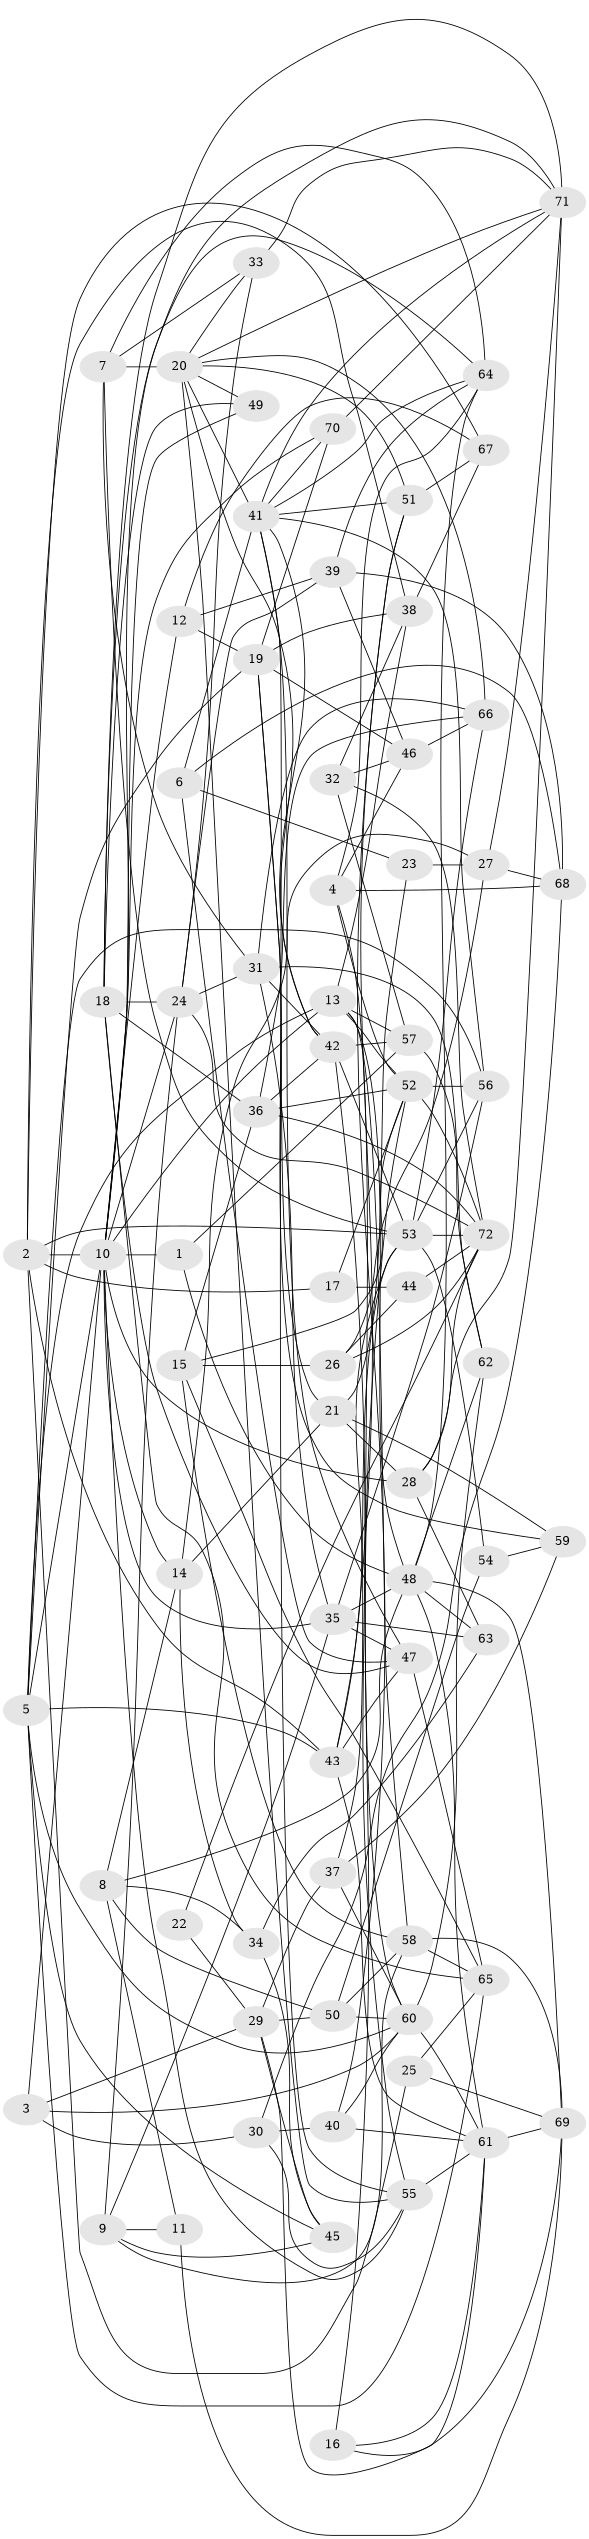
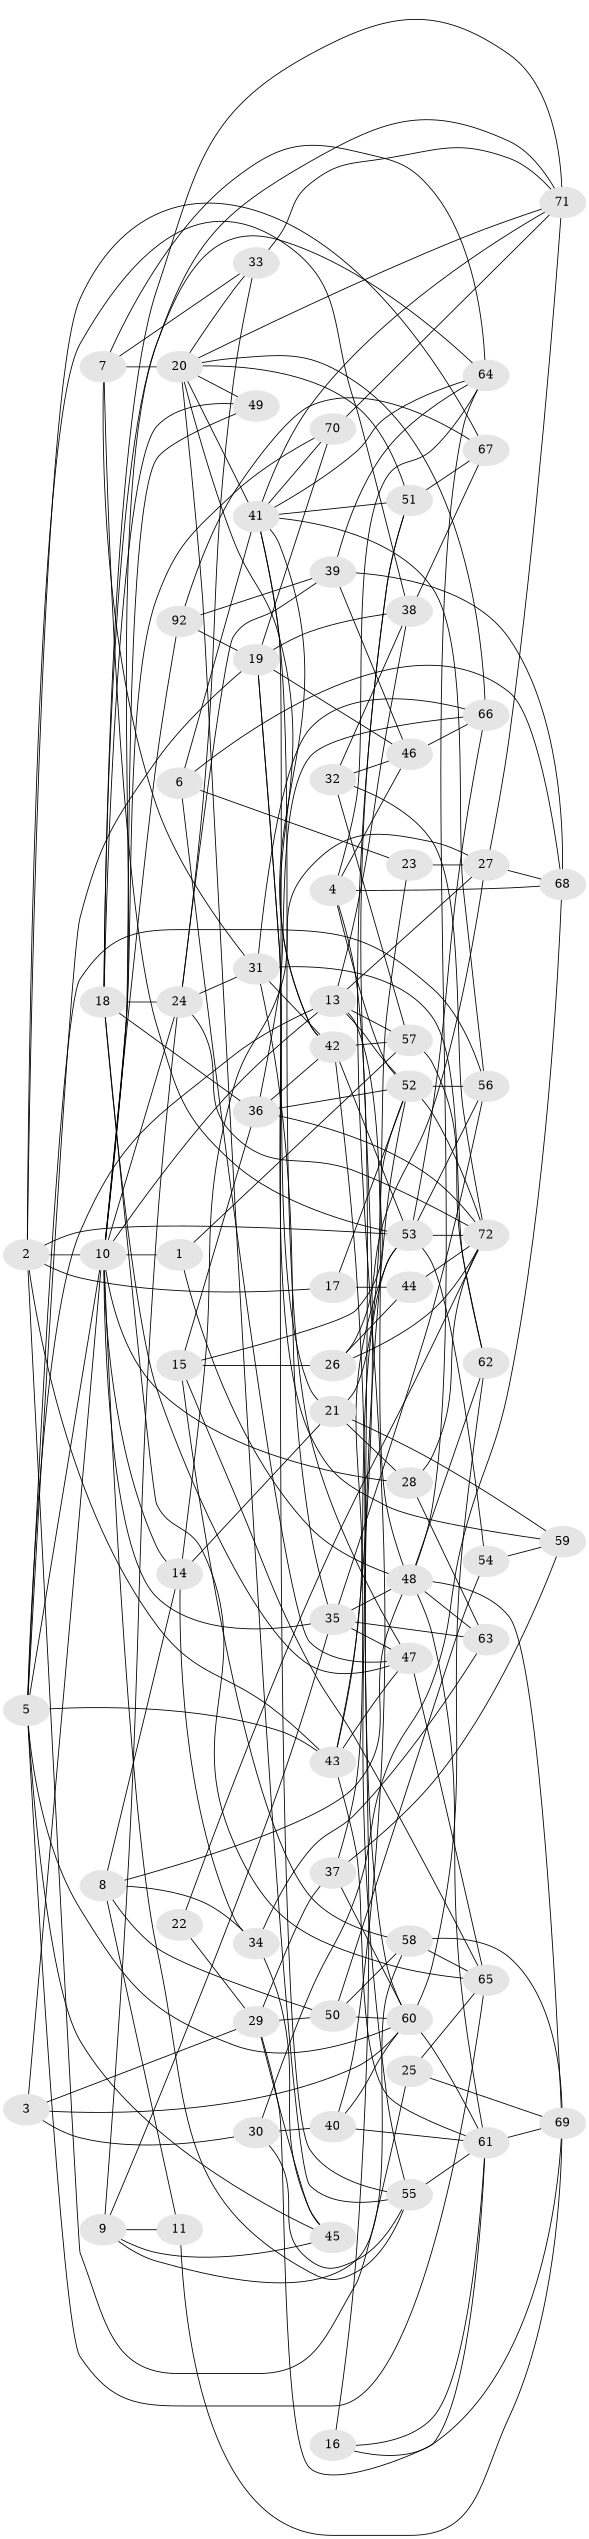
node "12": label "12" -> "92"
edge "71" -- "28": removed
edge "13" -- "58": now "13" -- "27"
